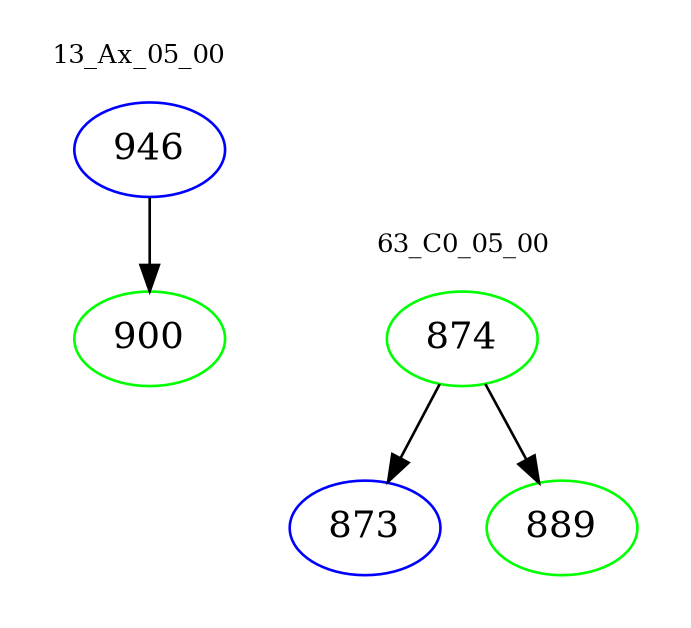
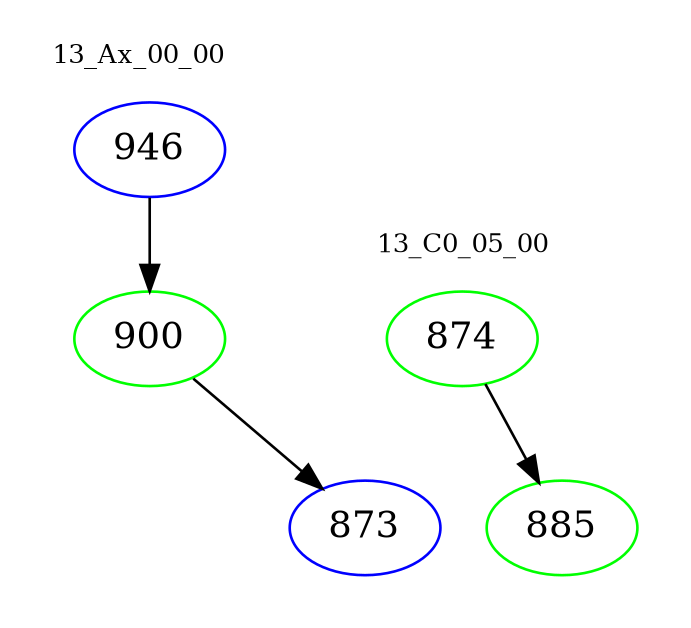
cluster "13_Ax_05_00": label "13_Ax_05_00" -> "13_Ax_00_00"
cluster "63_C0_05_00": label "63_C0_05_00" -> "13_C0_05_00"
edge "874" -> "873": now "900" -> "873"
node "889": label "889" -> "885"
